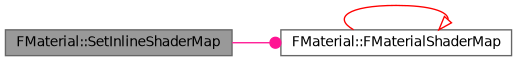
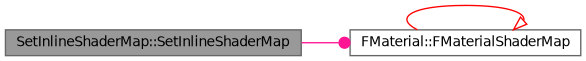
node "FMaterial::SetInlineShaderMap": label "FMaterial::SetInlineShaderMap" -> "SetInlineShaderMap::SetInlineShaderMap"
